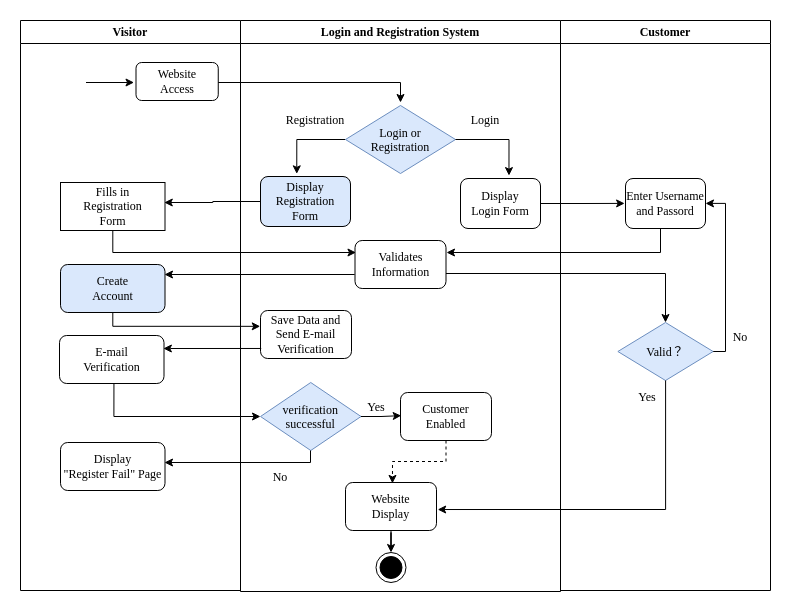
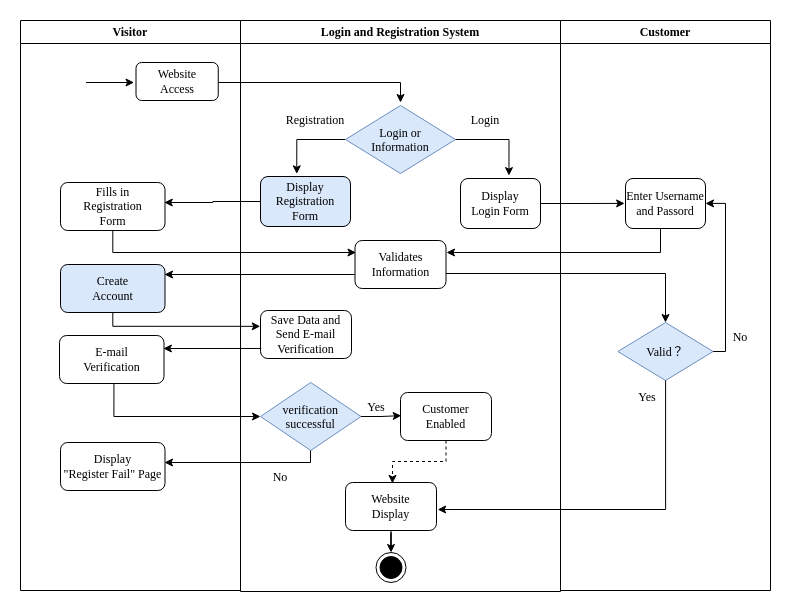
node "Login or Registration": label "Login or Registration" -> "Login or Information"
node "Fills in Registration Form": shape rectangle -> rounded rectangle
